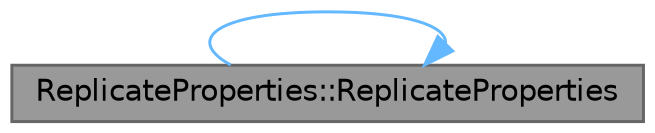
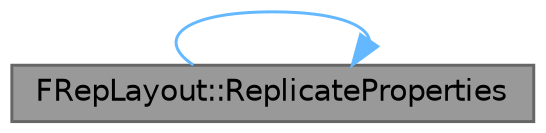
node "ReplicateProperties::ReplicateProperties": label "ReplicateProperties::ReplicateProperties" -> "FRepLayout::ReplicateProperties"
